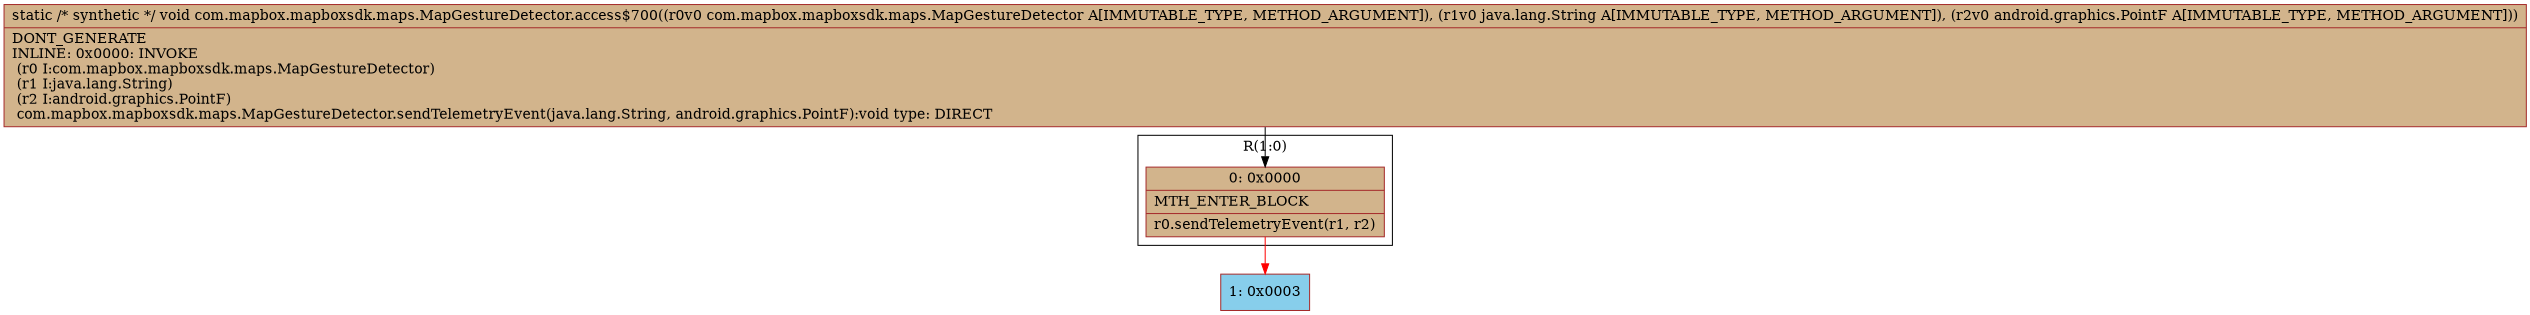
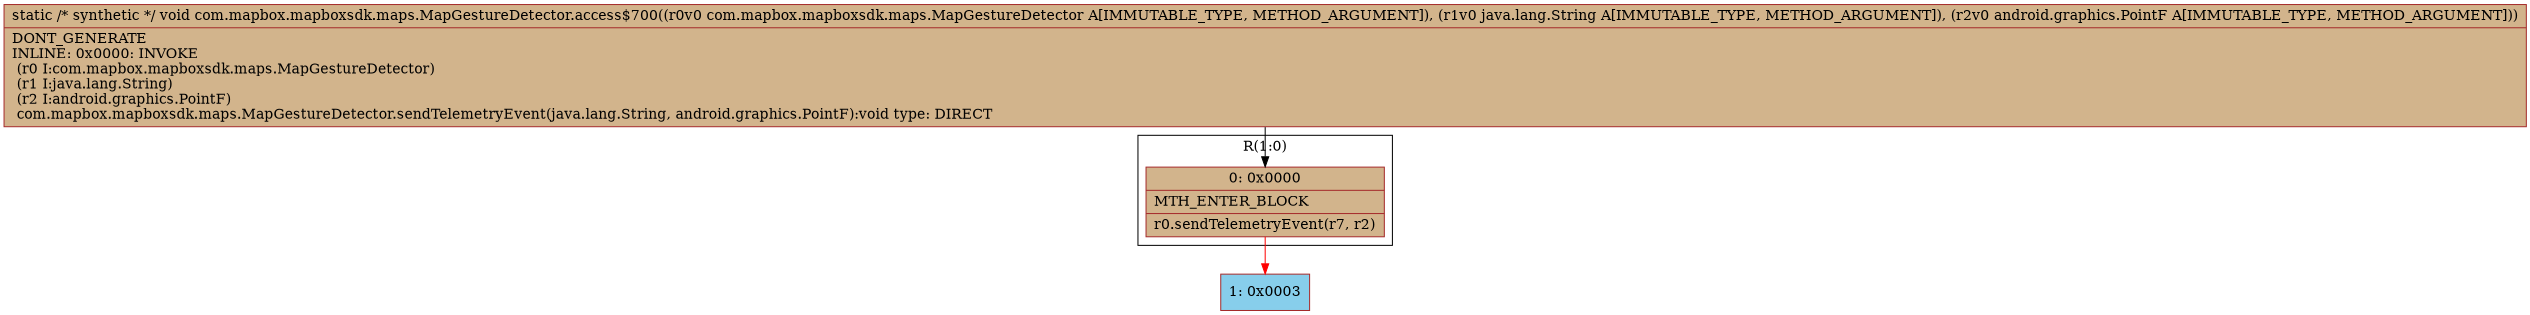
node "0: 0x0000": text "r0.sendTelemetryEvent(r1, r2)" -> "r0.sendTelemetryEvent(r7, r2)"
